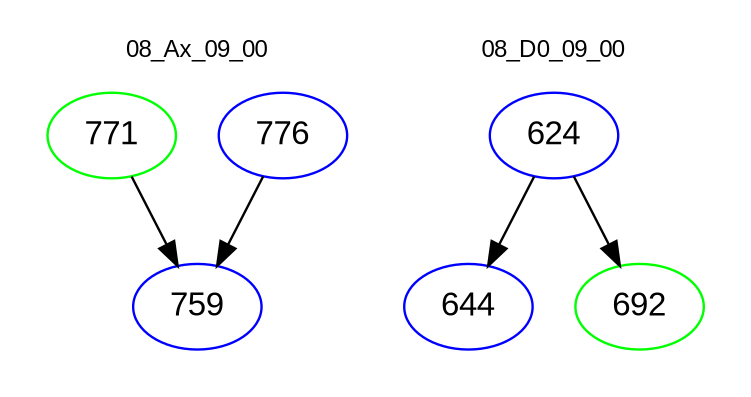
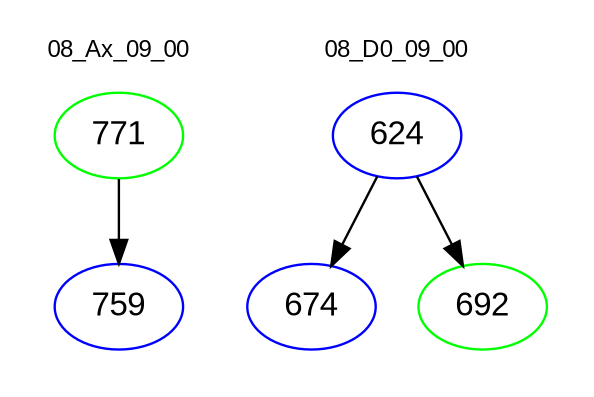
node "776": removed
node "644": label "644" -> "674"
